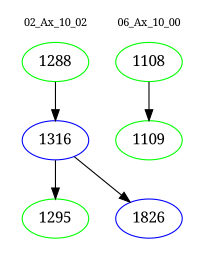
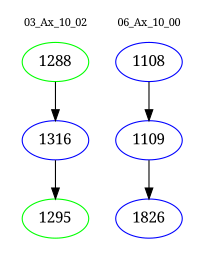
cluster "02_Ax_10_02": label "02_Ax_10_02" -> "03_Ax_10_02"
node "1108": color green -> blue
node "1109": color green -> blue
edge "1316" -> "1826": now "1109" -> "1826"
